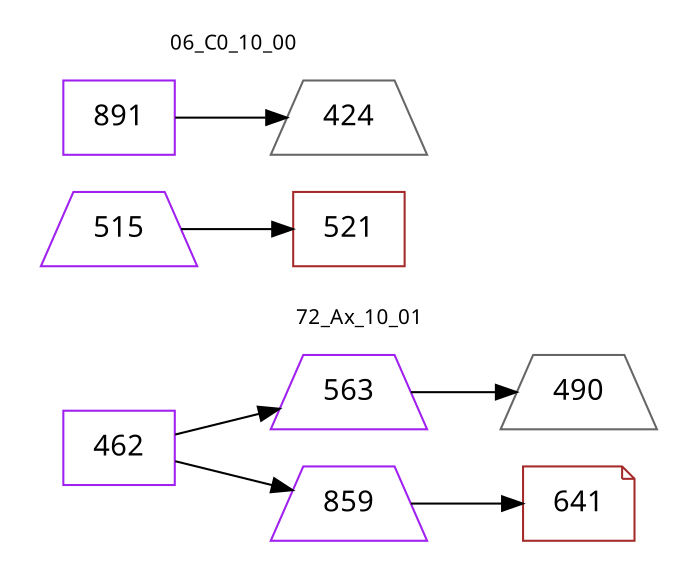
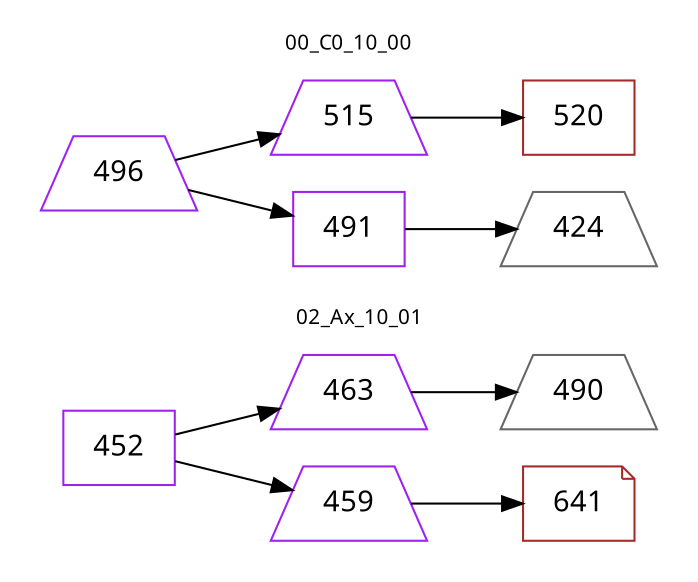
cluster "06_C0_10_00": label "06_C0_10_00" -> "00_C0_10_00"
node "891": label "891" -> "491"
node "496": added
node "521": label "521" -> "520"
cluster "72_Ax_10_01": label "72_Ax_10_01" -> "02_Ax_10_01"
node "563": label "563" -> "463"
node "462": label "462" -> "452"
node "859": label "859" -> "459"
